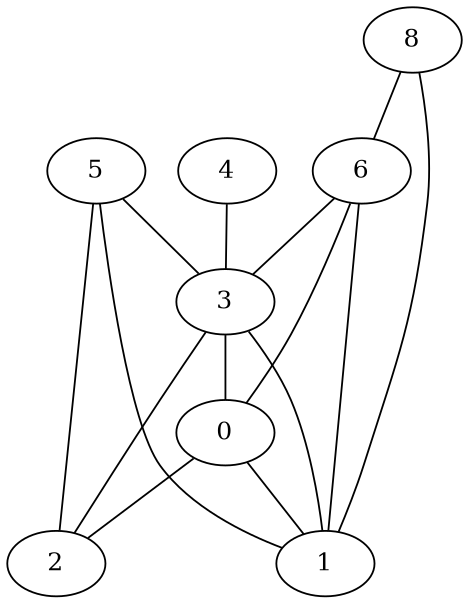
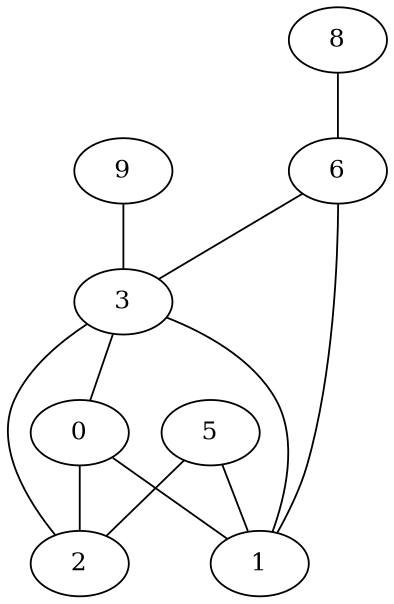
node "4": label "4" -> "9"
edge "5" -- "3": removed
edge "6" -- "0": removed
edge "8" -- "1": removed
